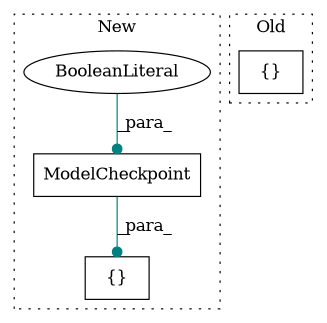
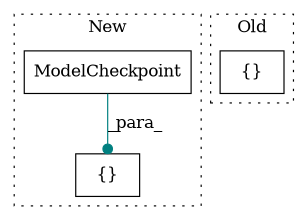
node "BooleanLiteral": removed
